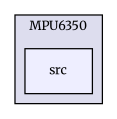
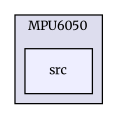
cluster "MPU6350": label "MPU6350" -> "MPU6050"
